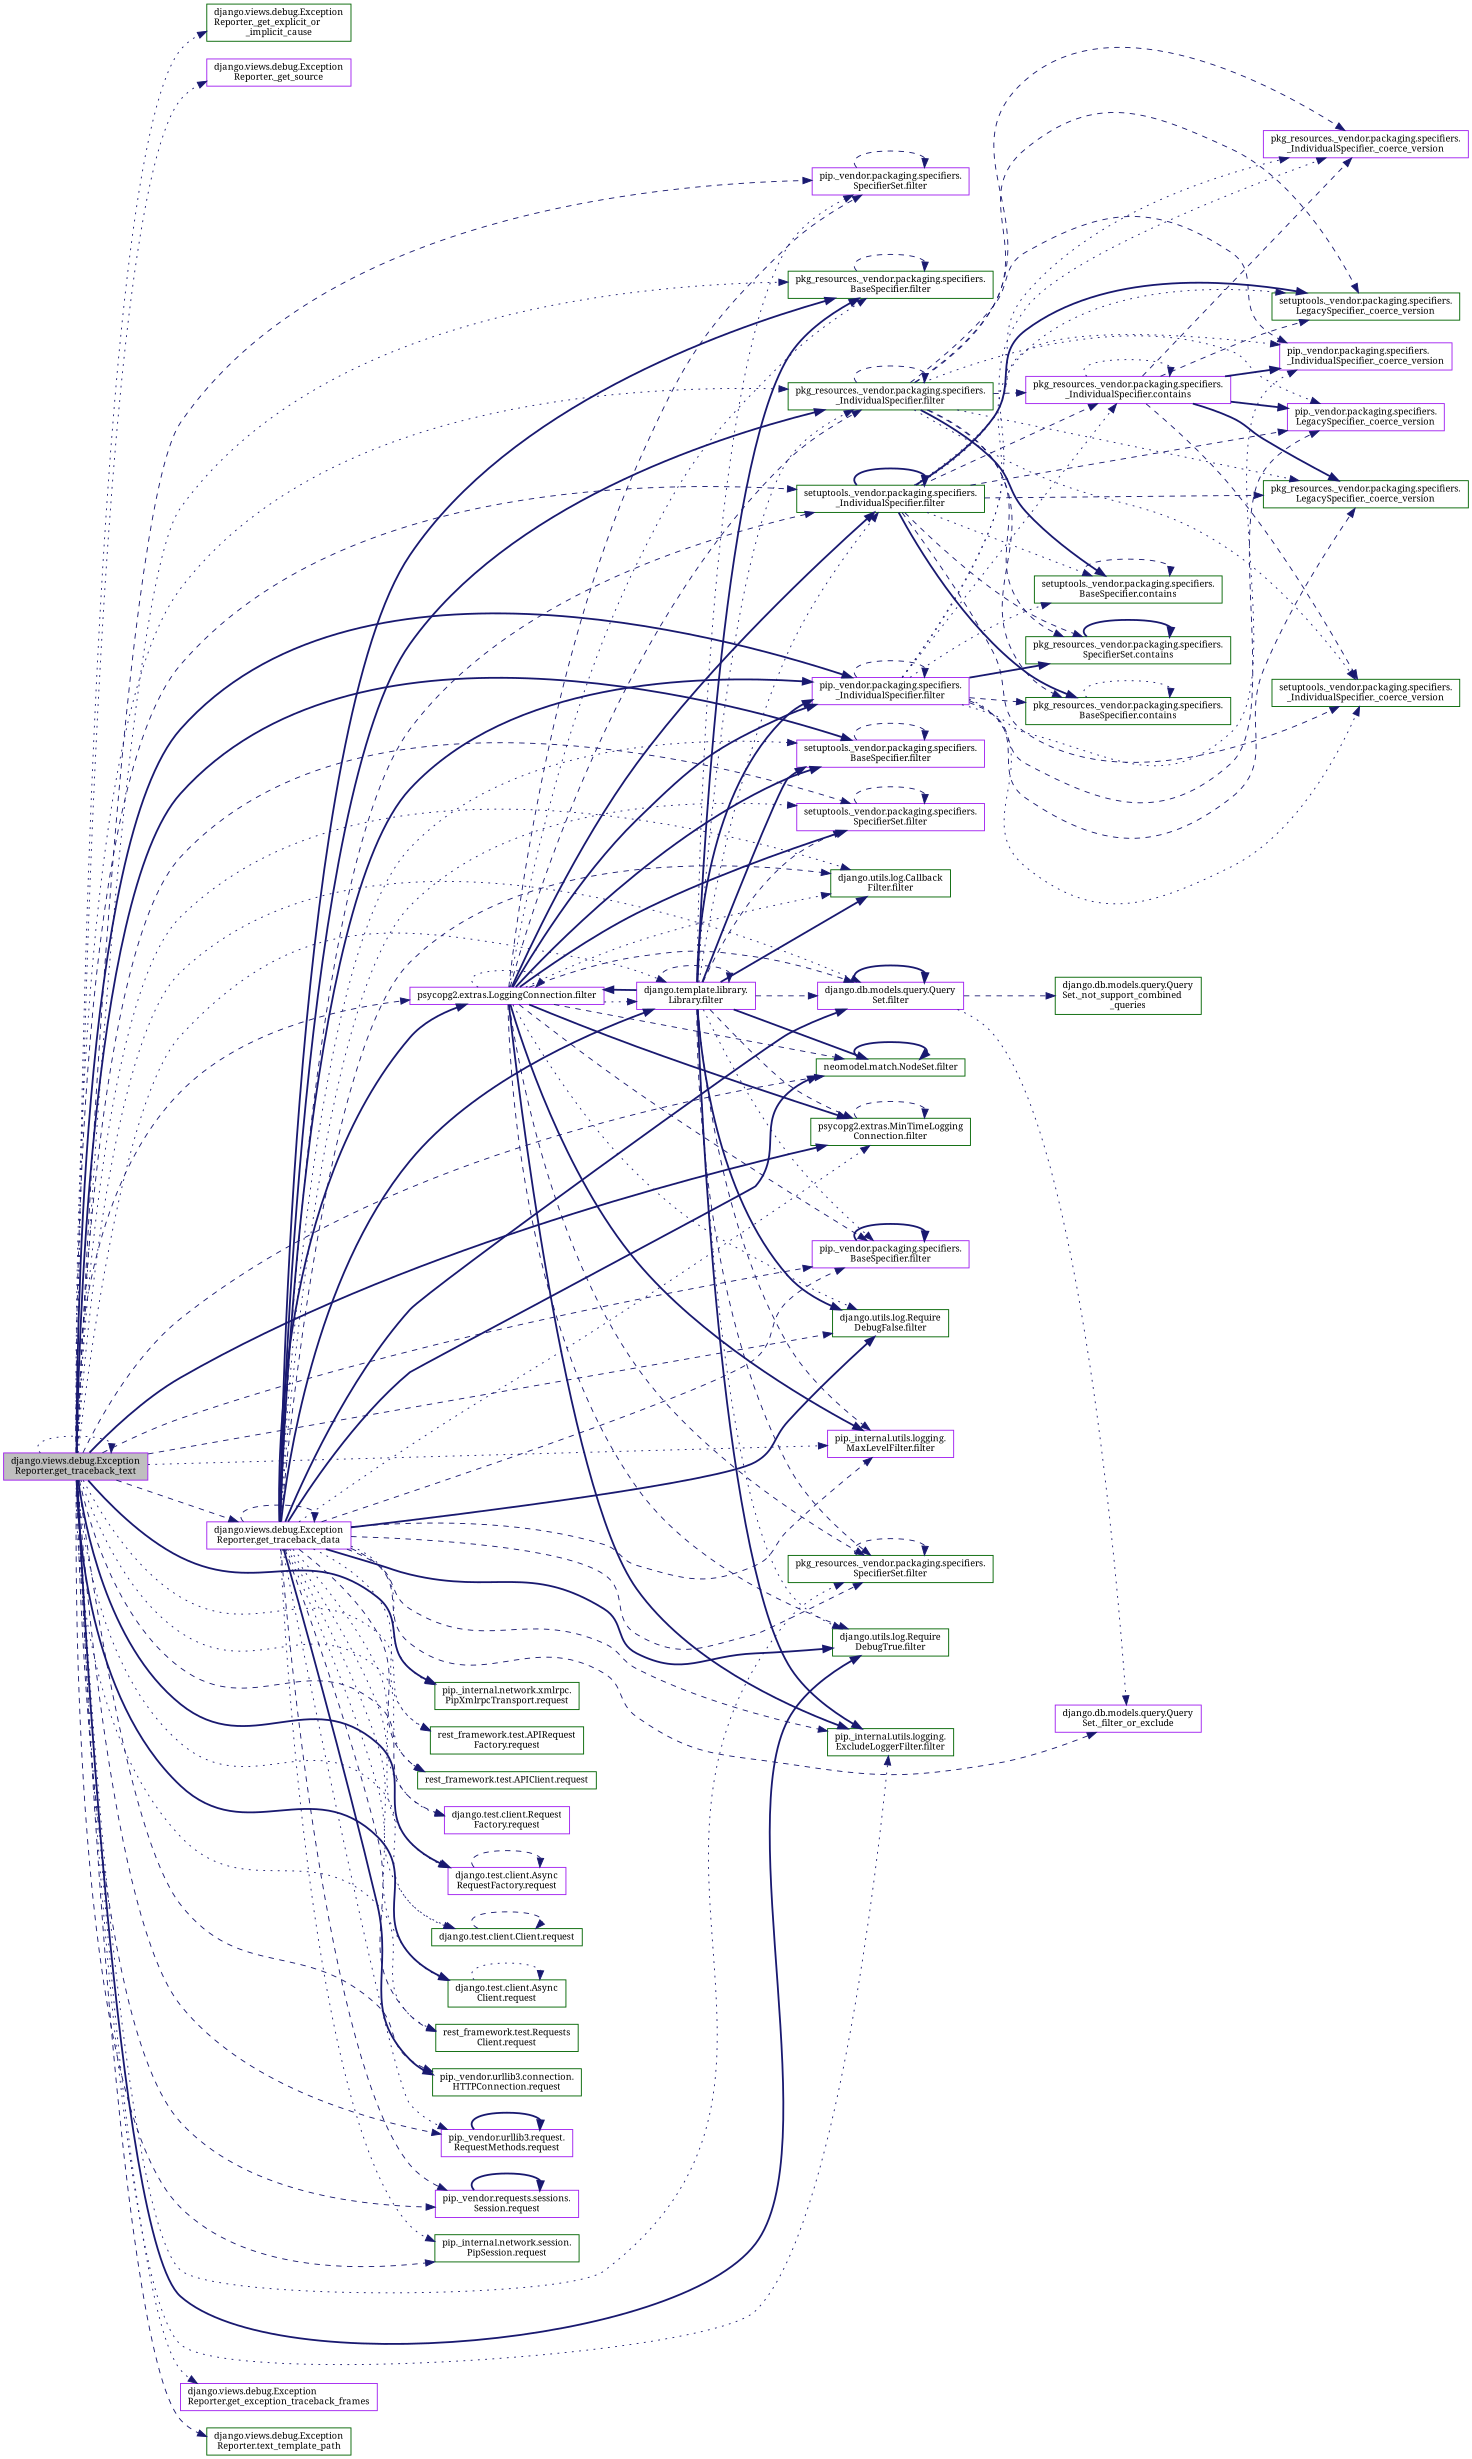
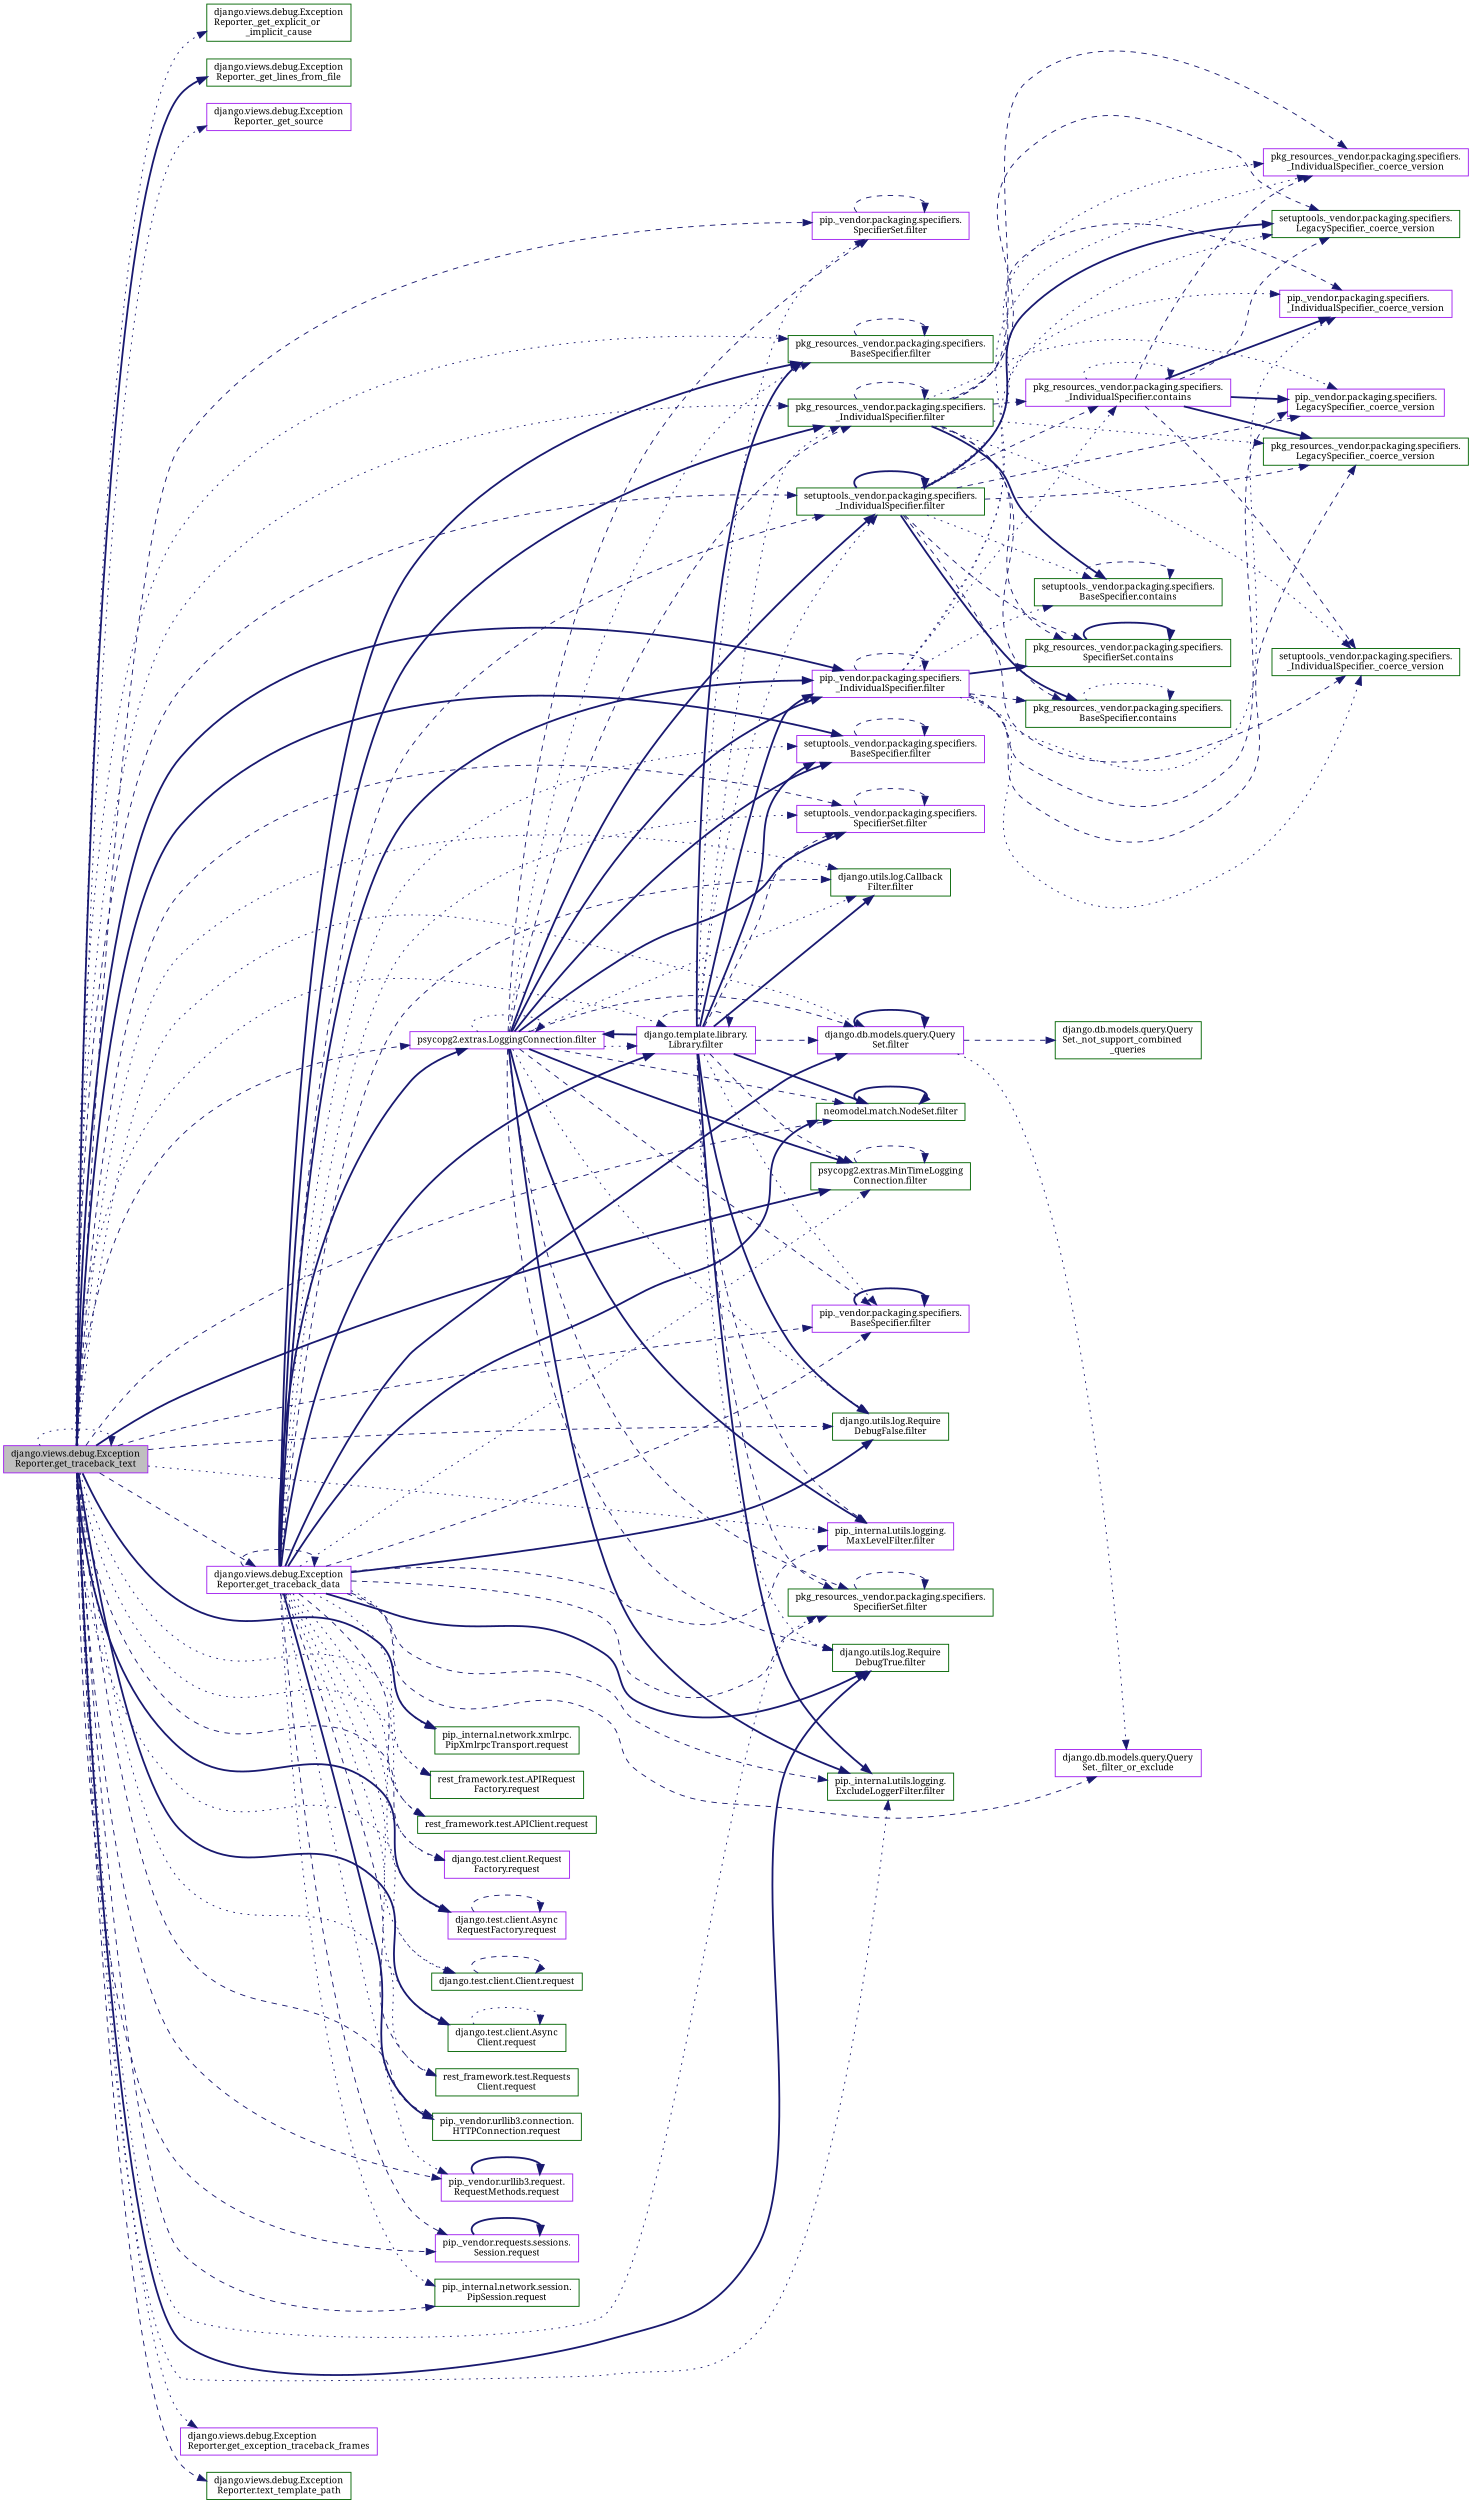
node "django.views.debug.Exception Reporter._get_lines_from_file": added
